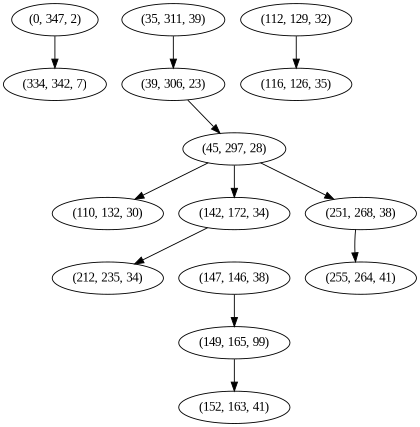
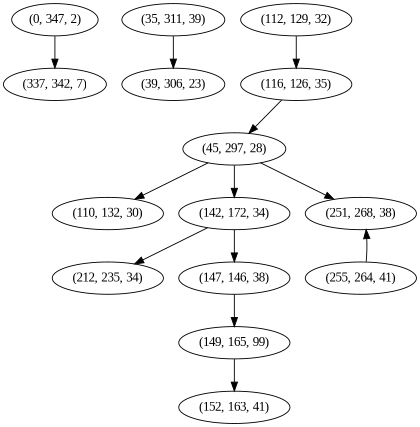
node "(334, 342, 7)": label "(334, 342, 7)" -> "(337, 342, 7)"
edge "(39, 306, 23)" -> "(45, 297, 28)": now "(116, 126, 35)" -> "(45, 297, 28)"
edge "(142, 172, 34)" -> "(147, 146, 38)": added
edge "(251, 268, 38)" -> "(255, 264, 41)": reversed
